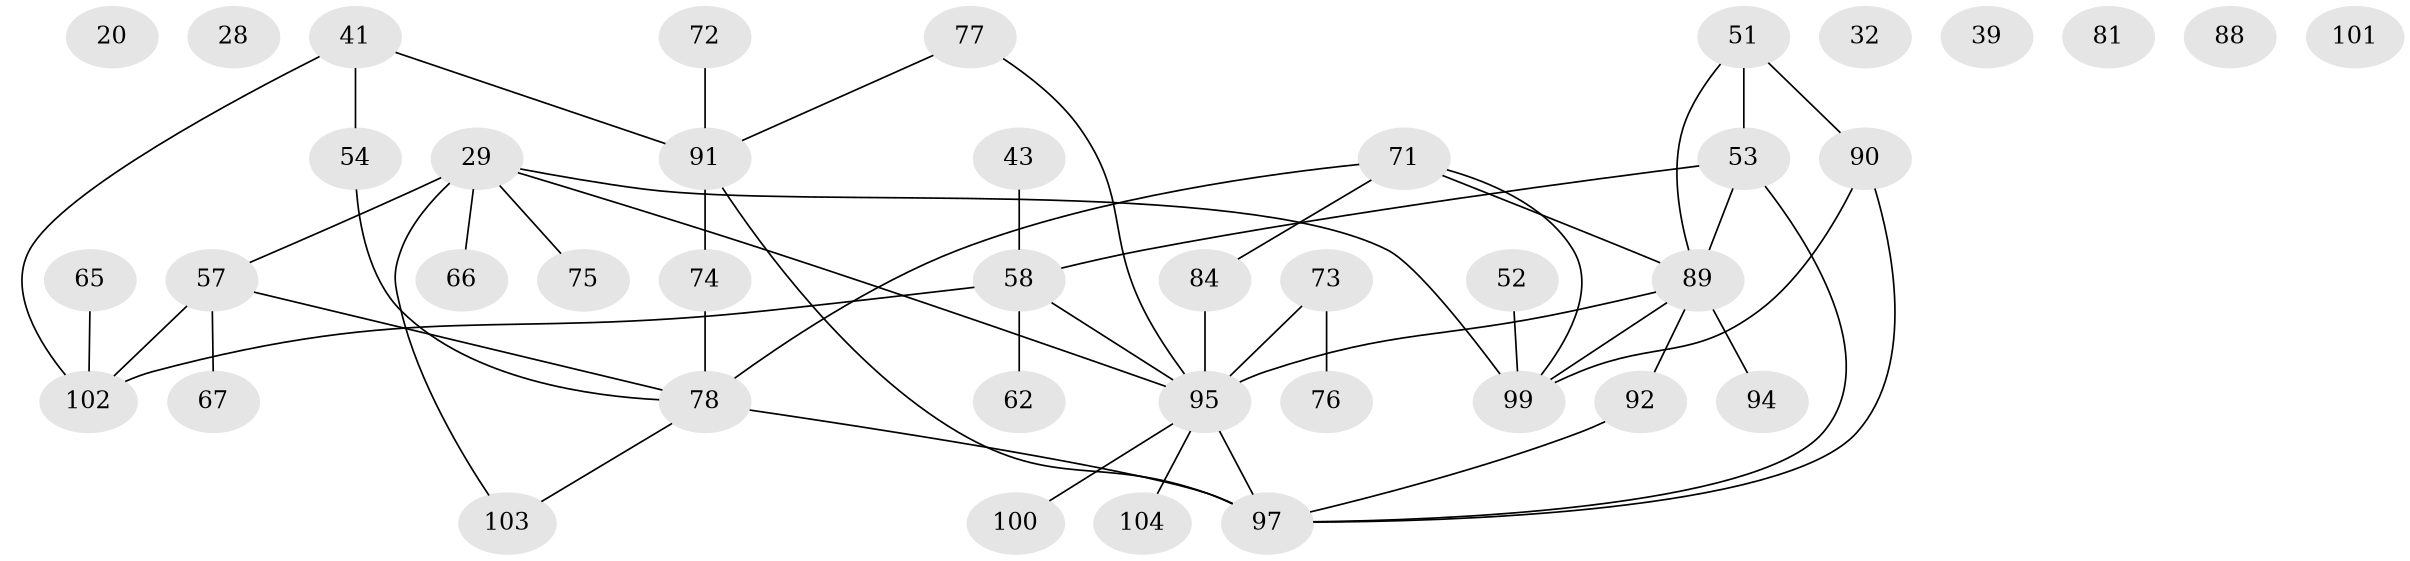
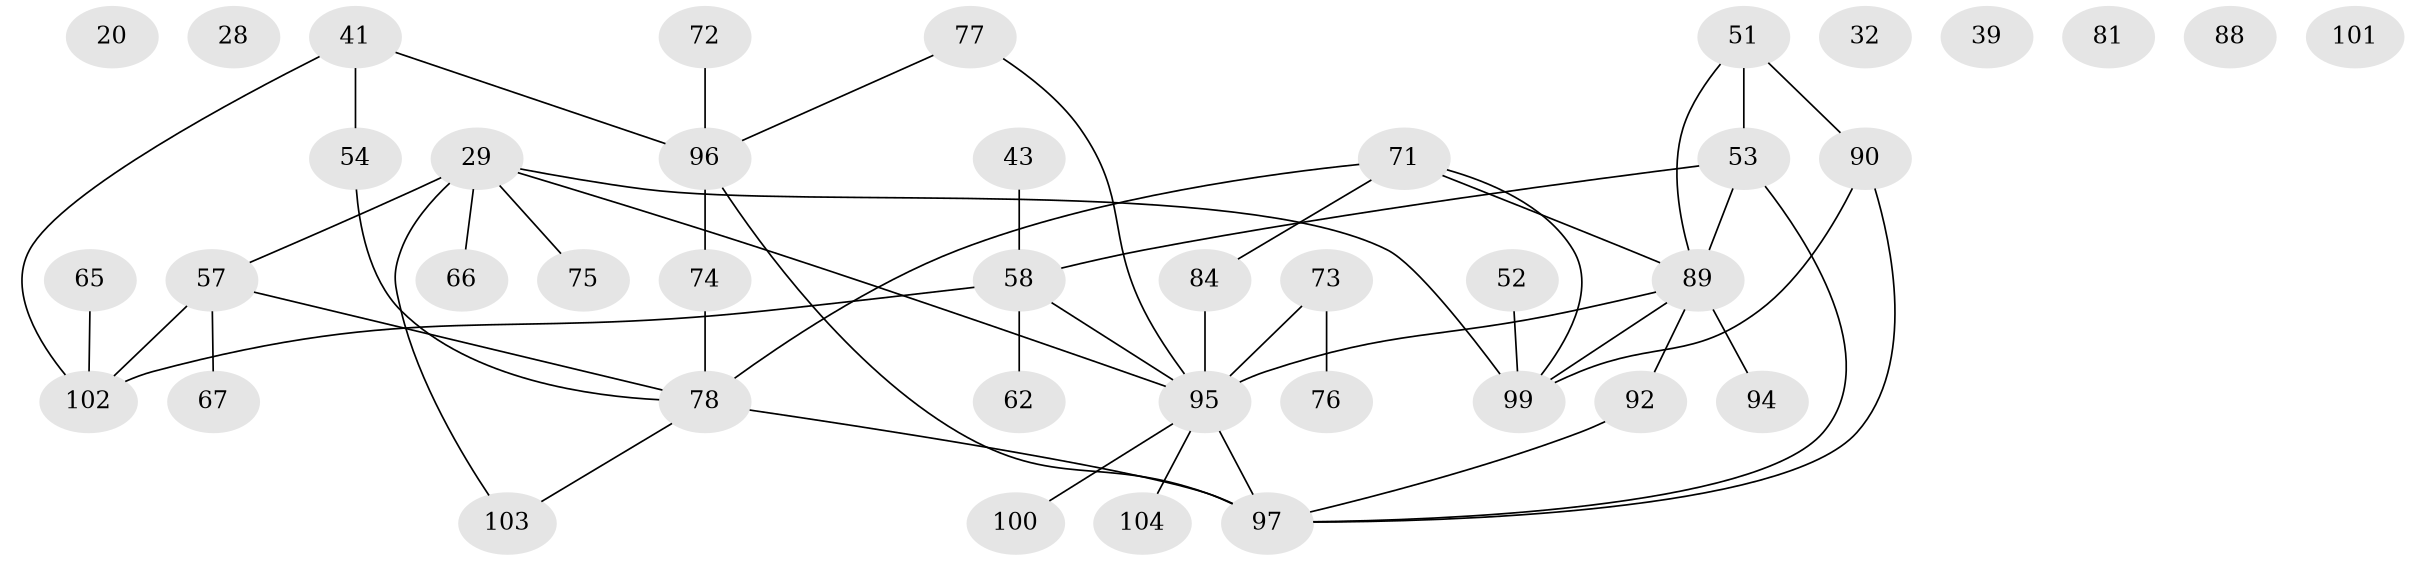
node "91": label "91" -> "96"
